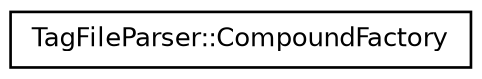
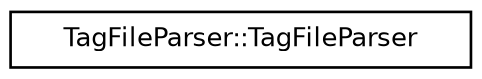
node "TagFileParser::CompoundFactory": label "TagFileParser::CompoundFactory" -> "TagFileParser::TagFileParser"
